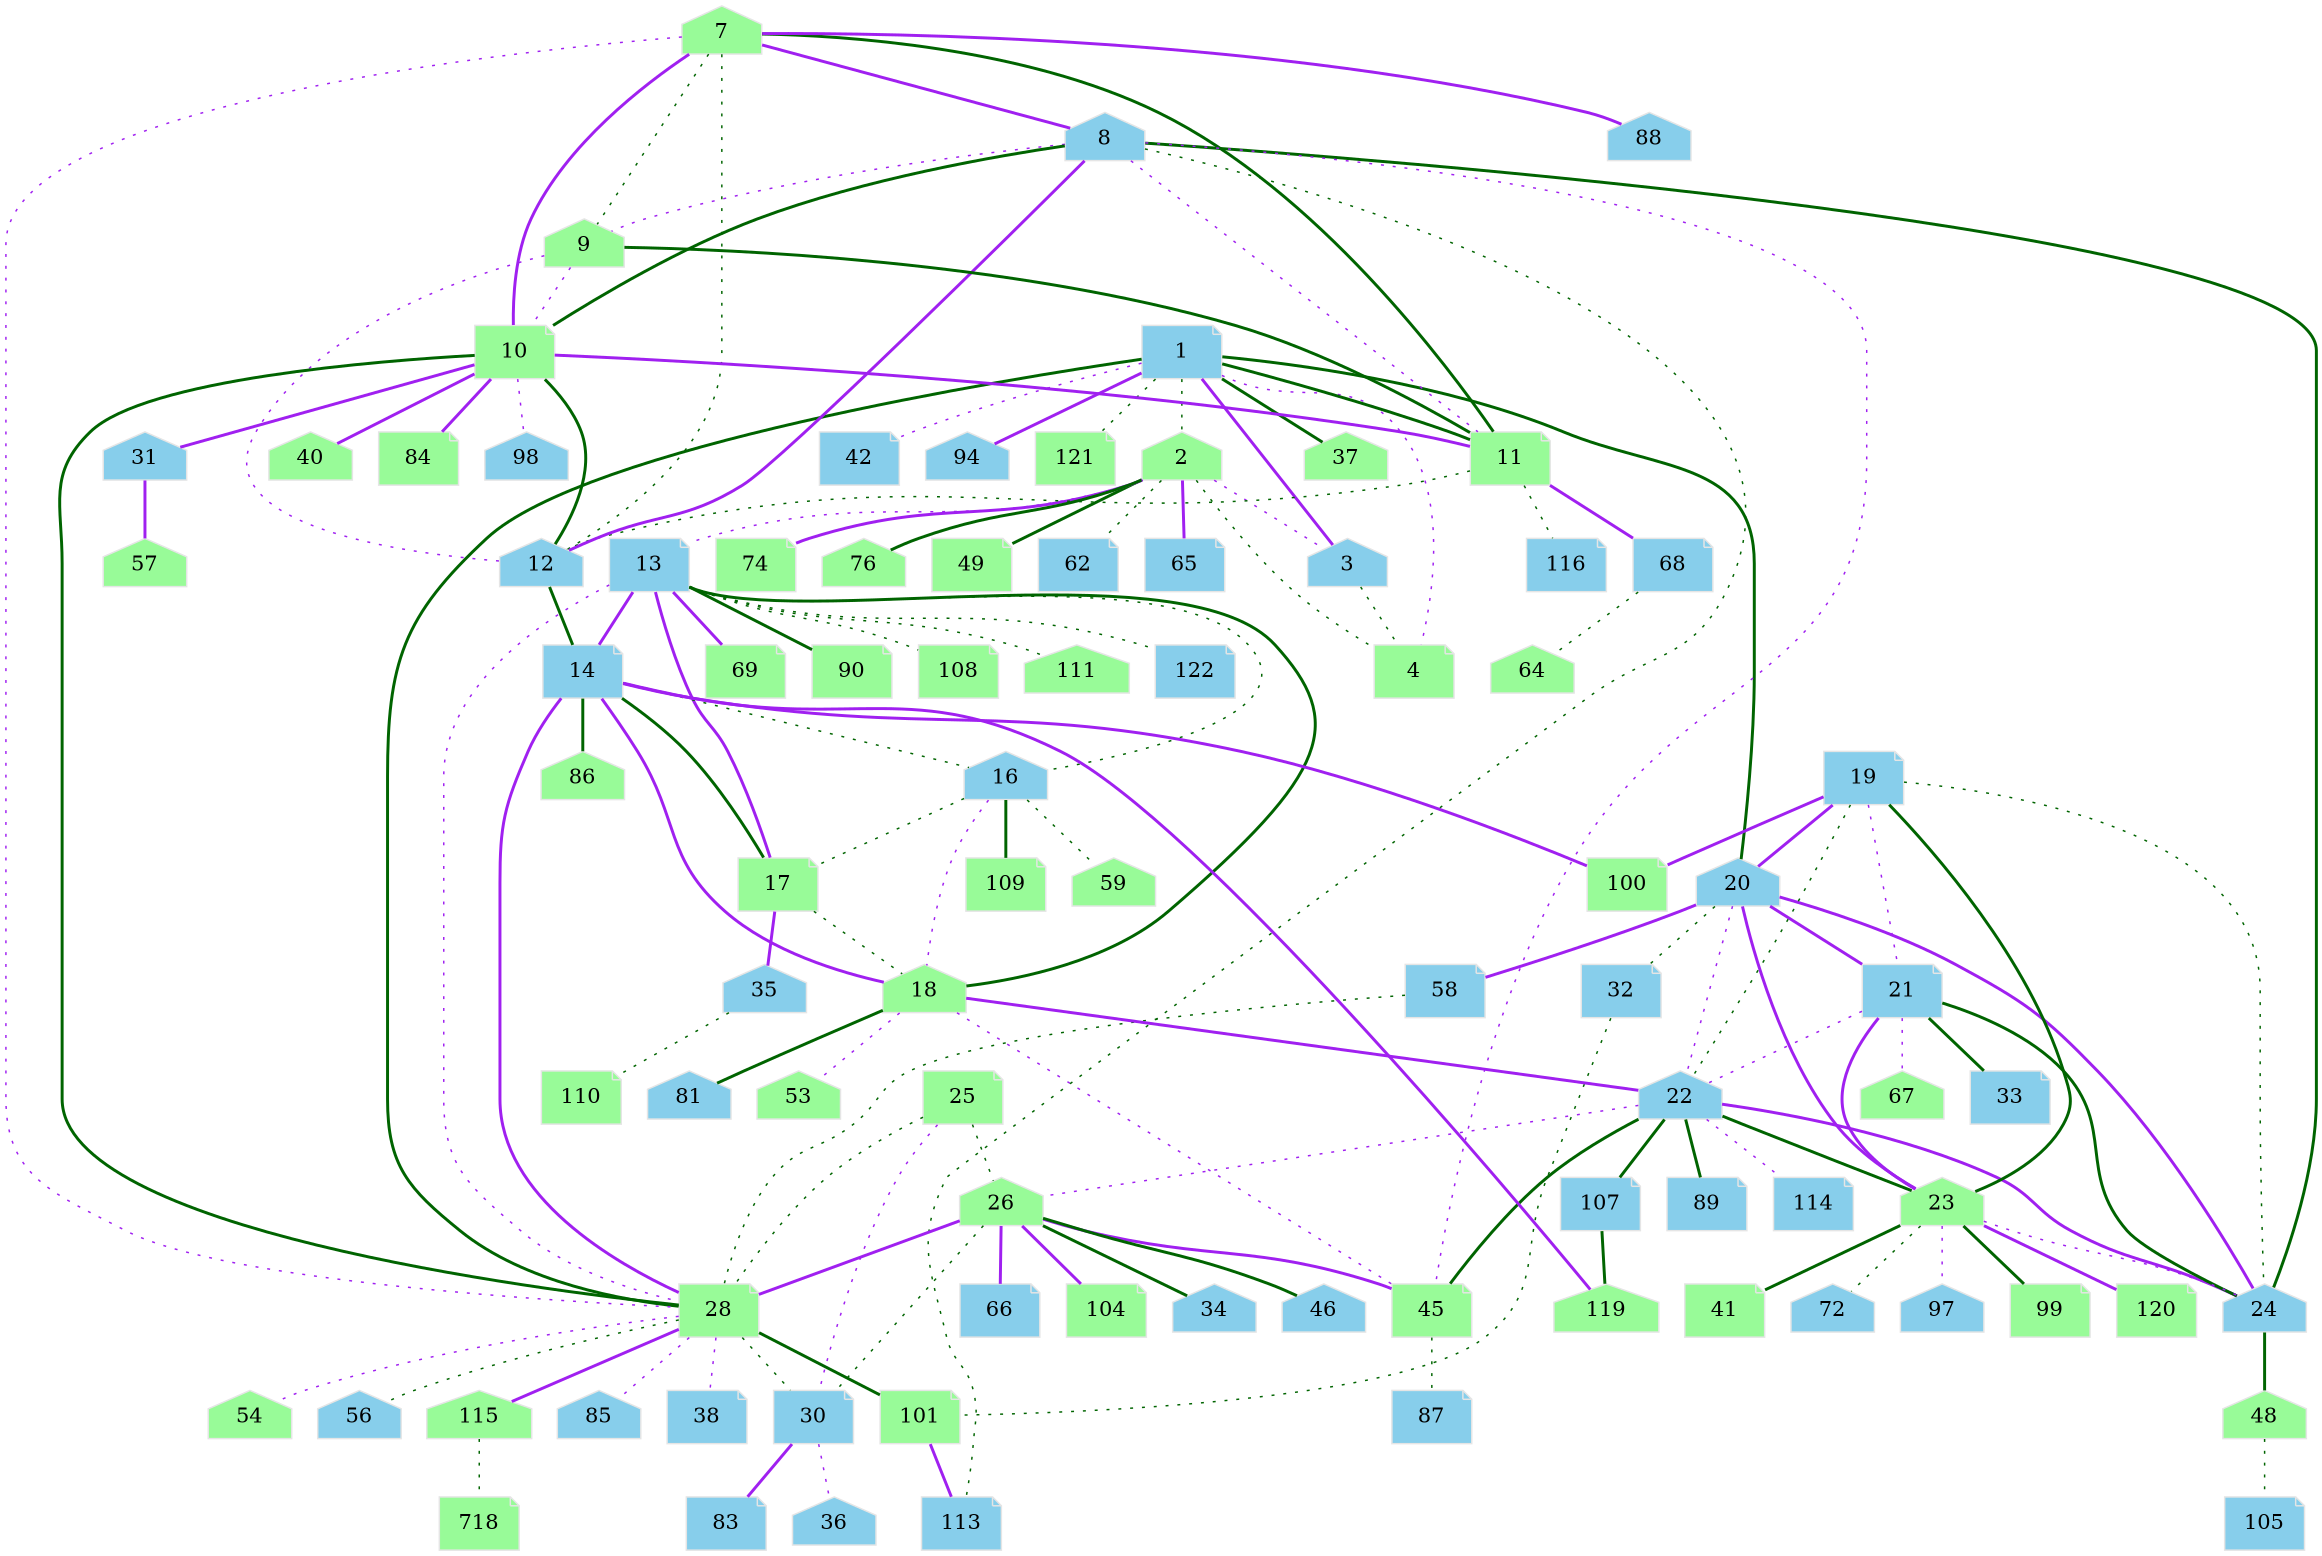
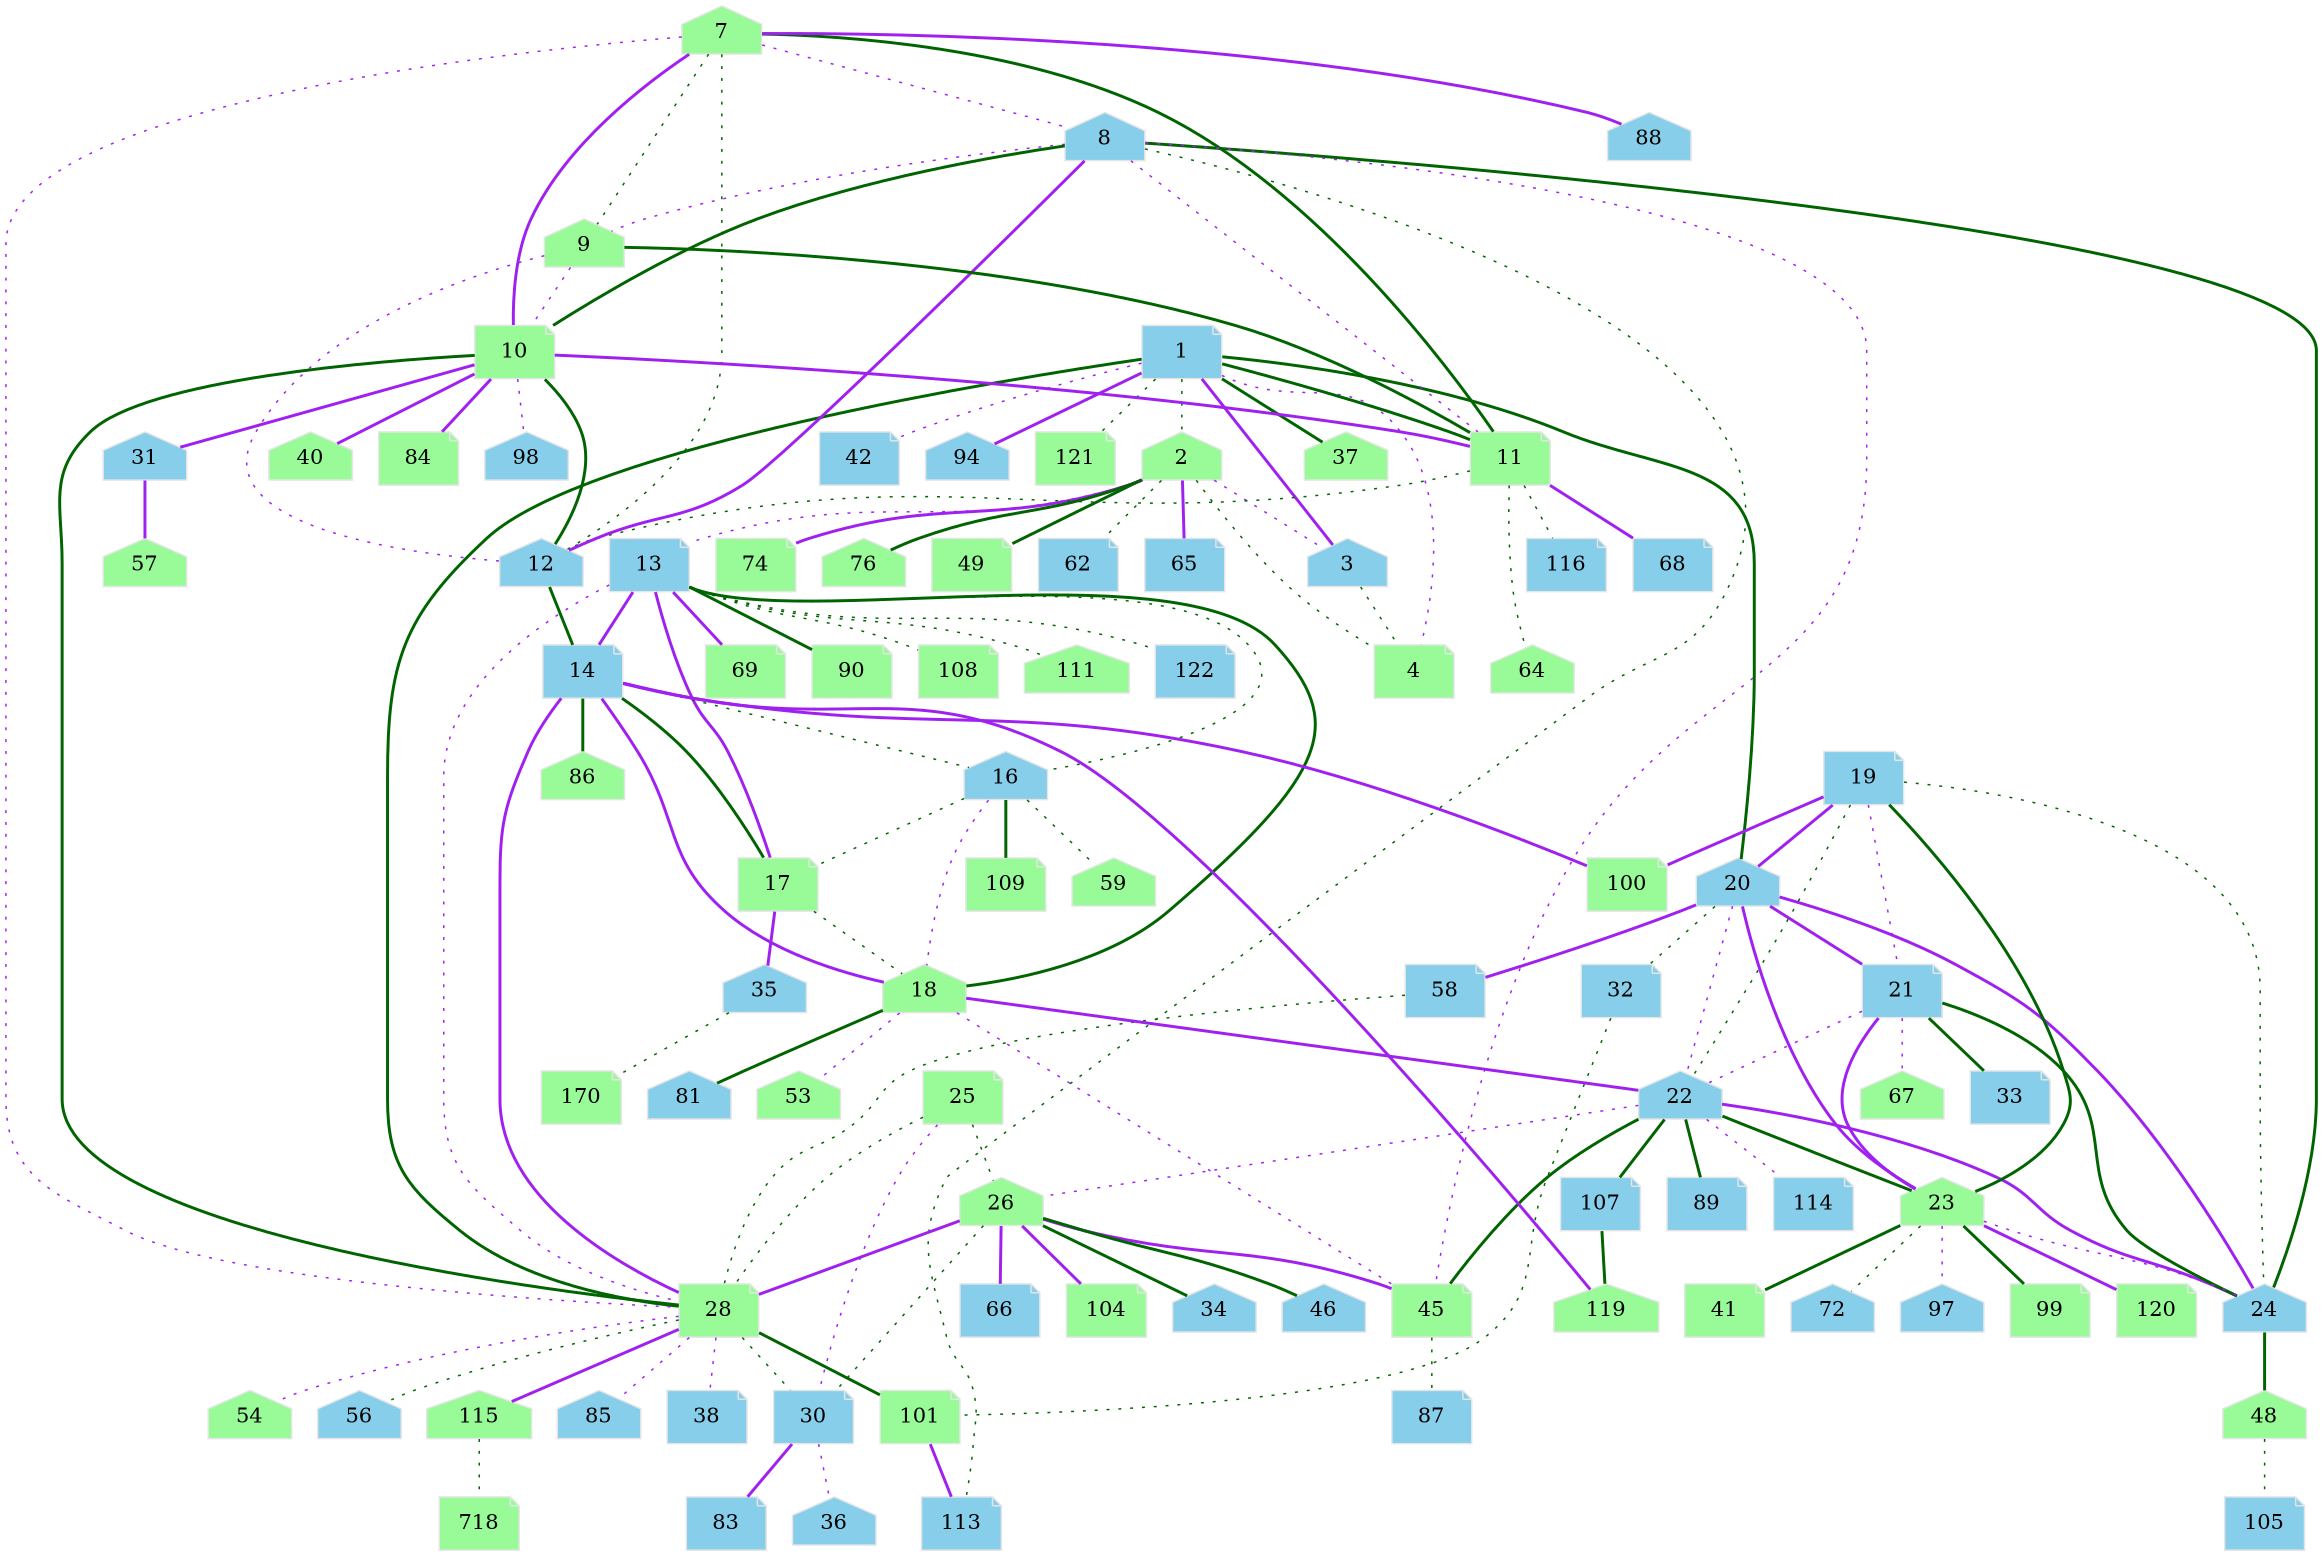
edge "7" -- "8": style bold -> dotted
edge "68" -- "64": now "11" -- "64"
node "110": label "110" -> "170"
